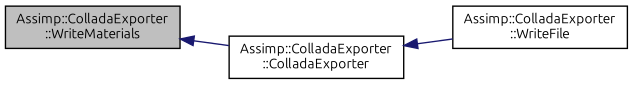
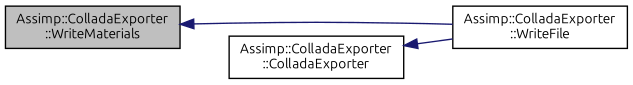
edge "Assimp::ColladaExporter ::ColladaExporter" -> "Assimp::ColladaExporter ::WriteMaterials": now "Assimp::ColladaExporter ::WriteFile" -> "Assimp::ColladaExporter ::WriteMaterials"
